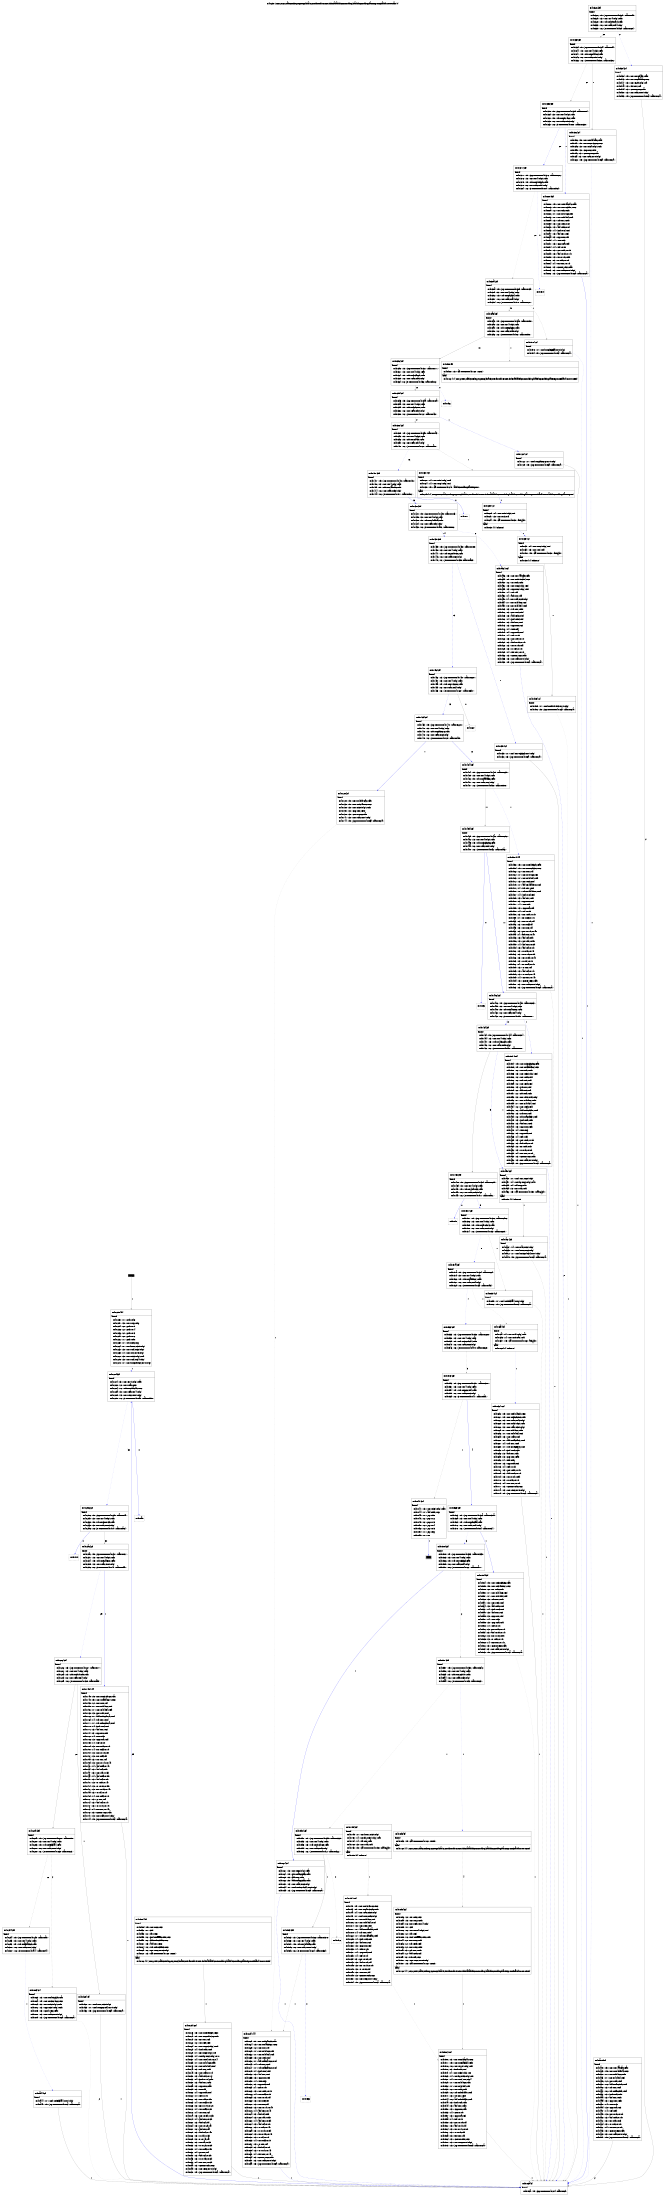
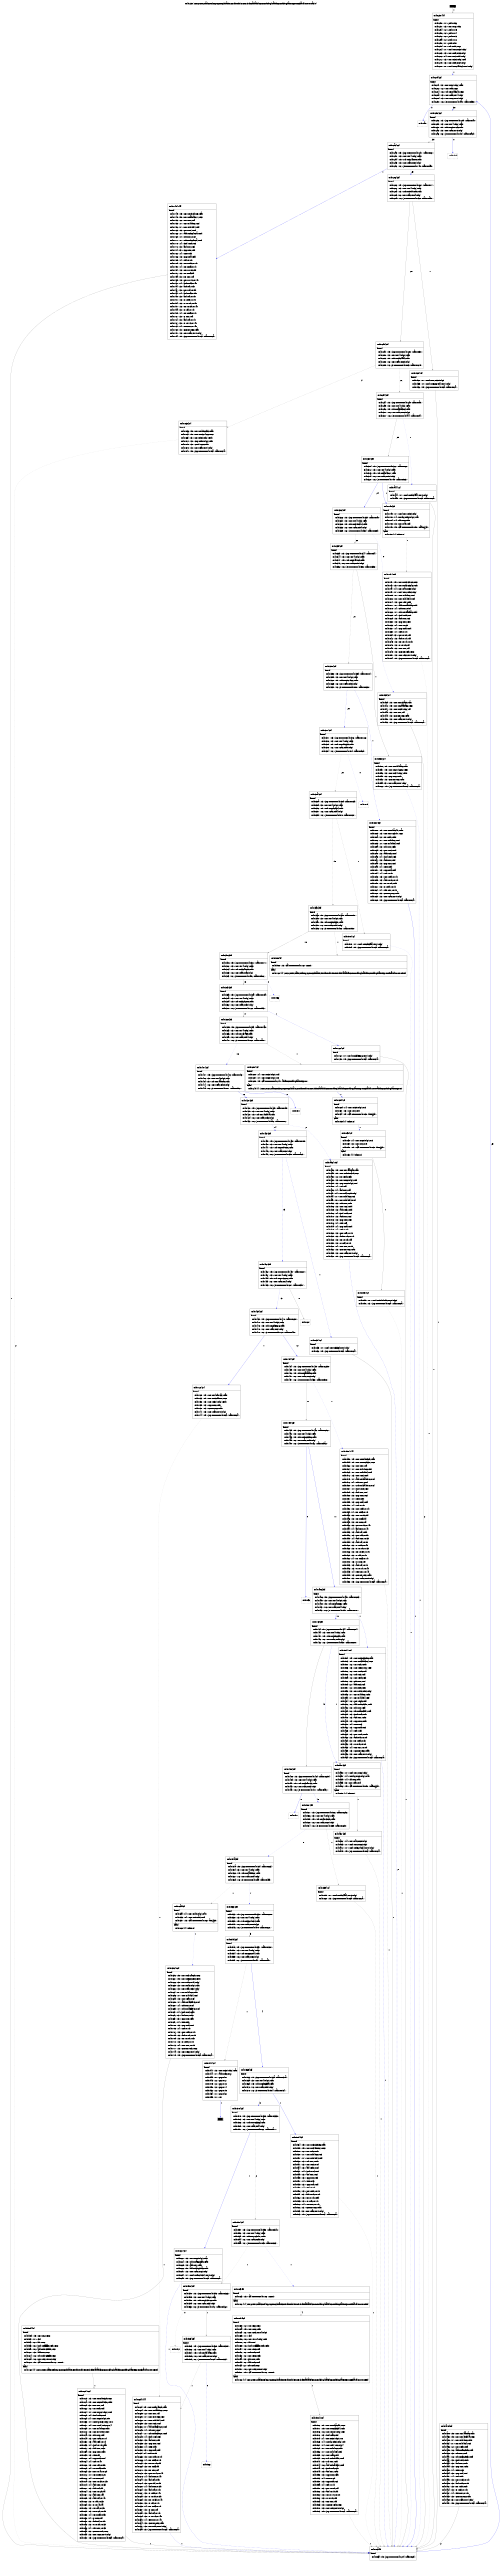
node "0x40130d [25]": added
edge "0x4017f0 [105]" -> "0x40190c [108]": now "0x4017f0 [105]" -> "0x401e6a [5]"
